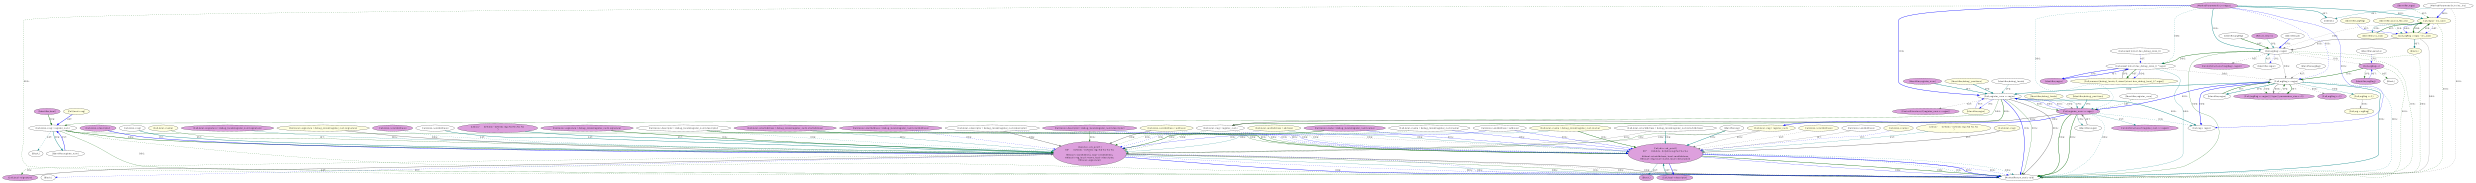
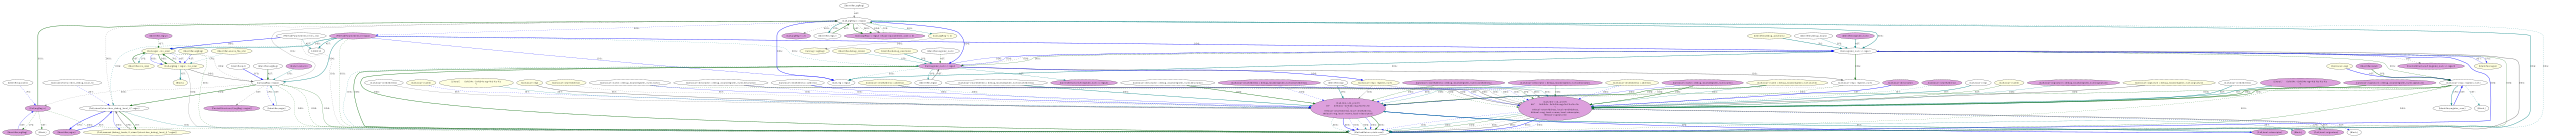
edge "(MethodParameterIn,int regsz)" -> "(Call,argReg >= regsz)": reversed
